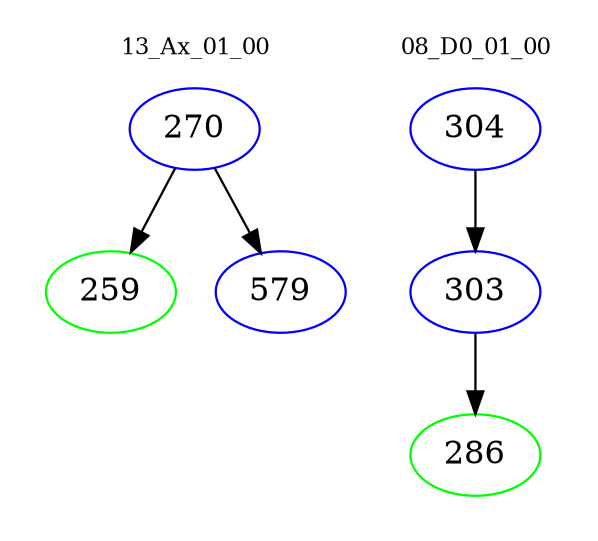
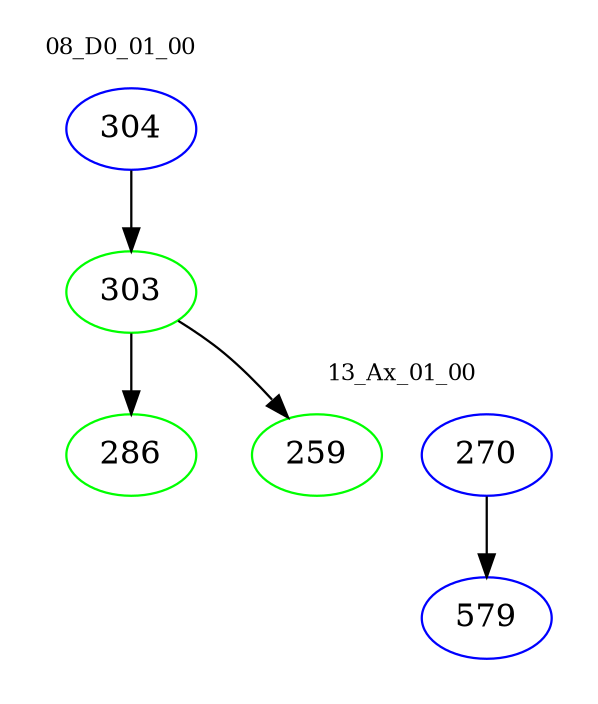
edge "270" -> "259": now "303" -> "259"
node "303": color blue -> green
